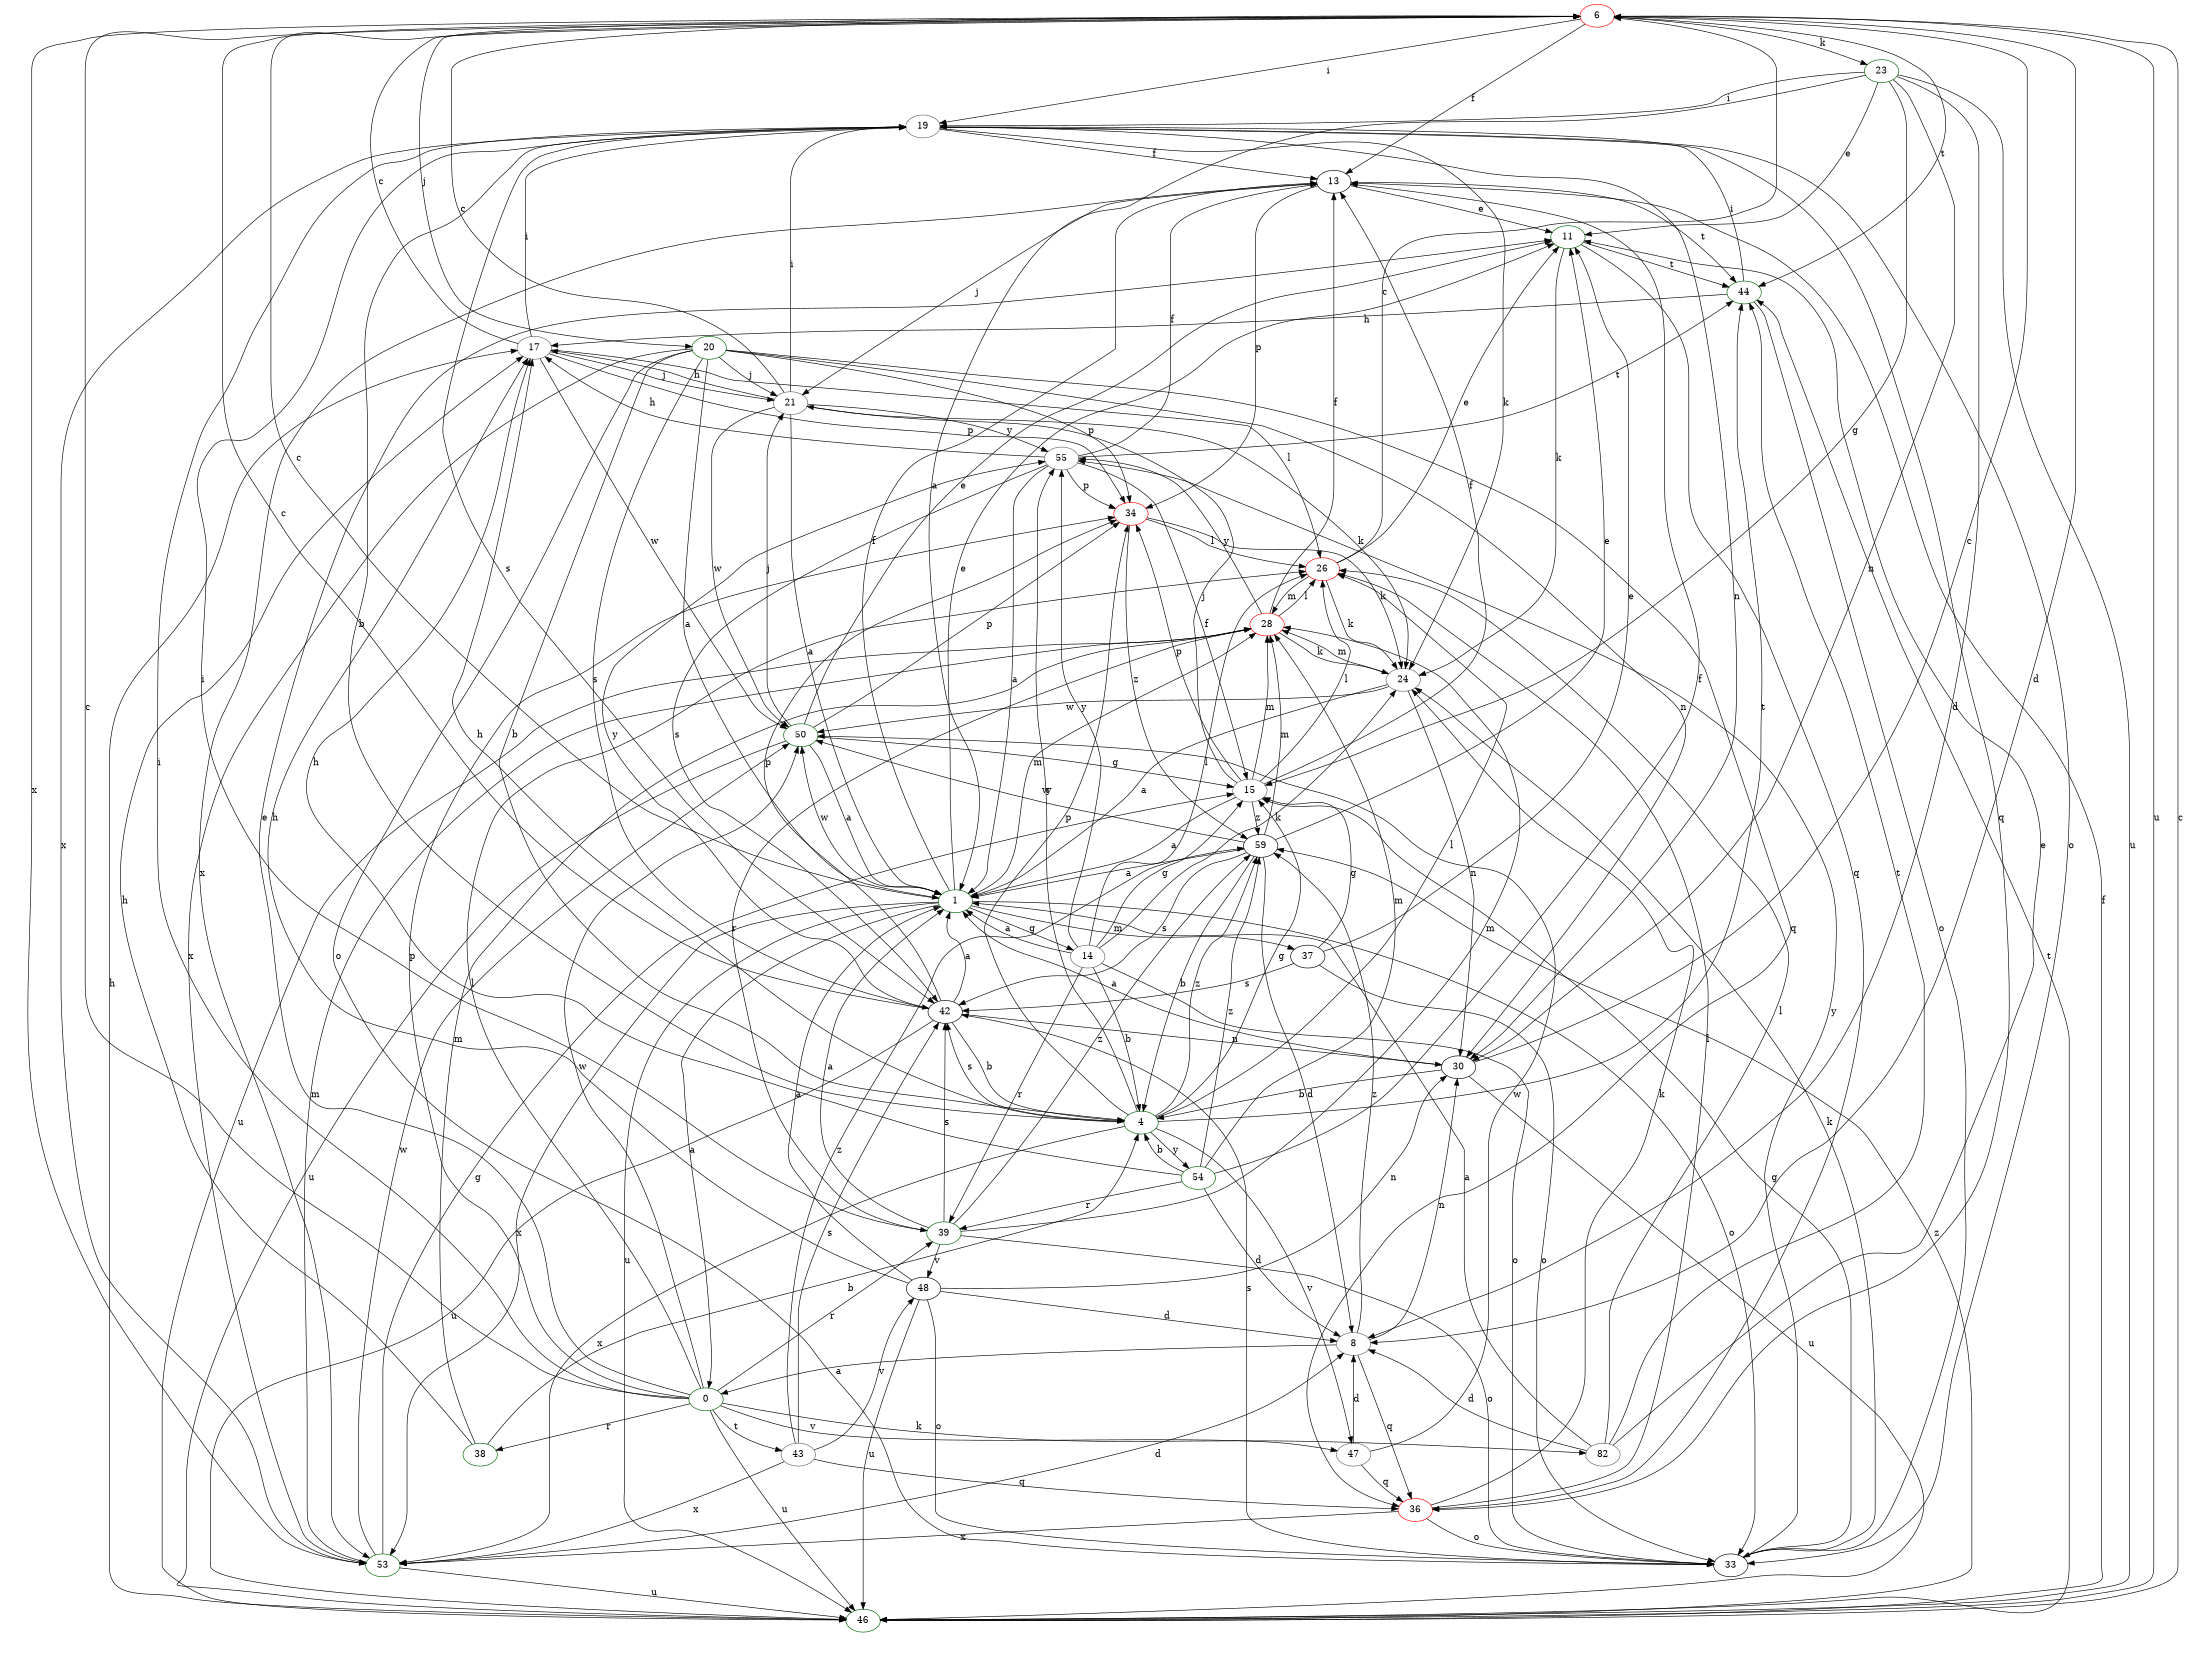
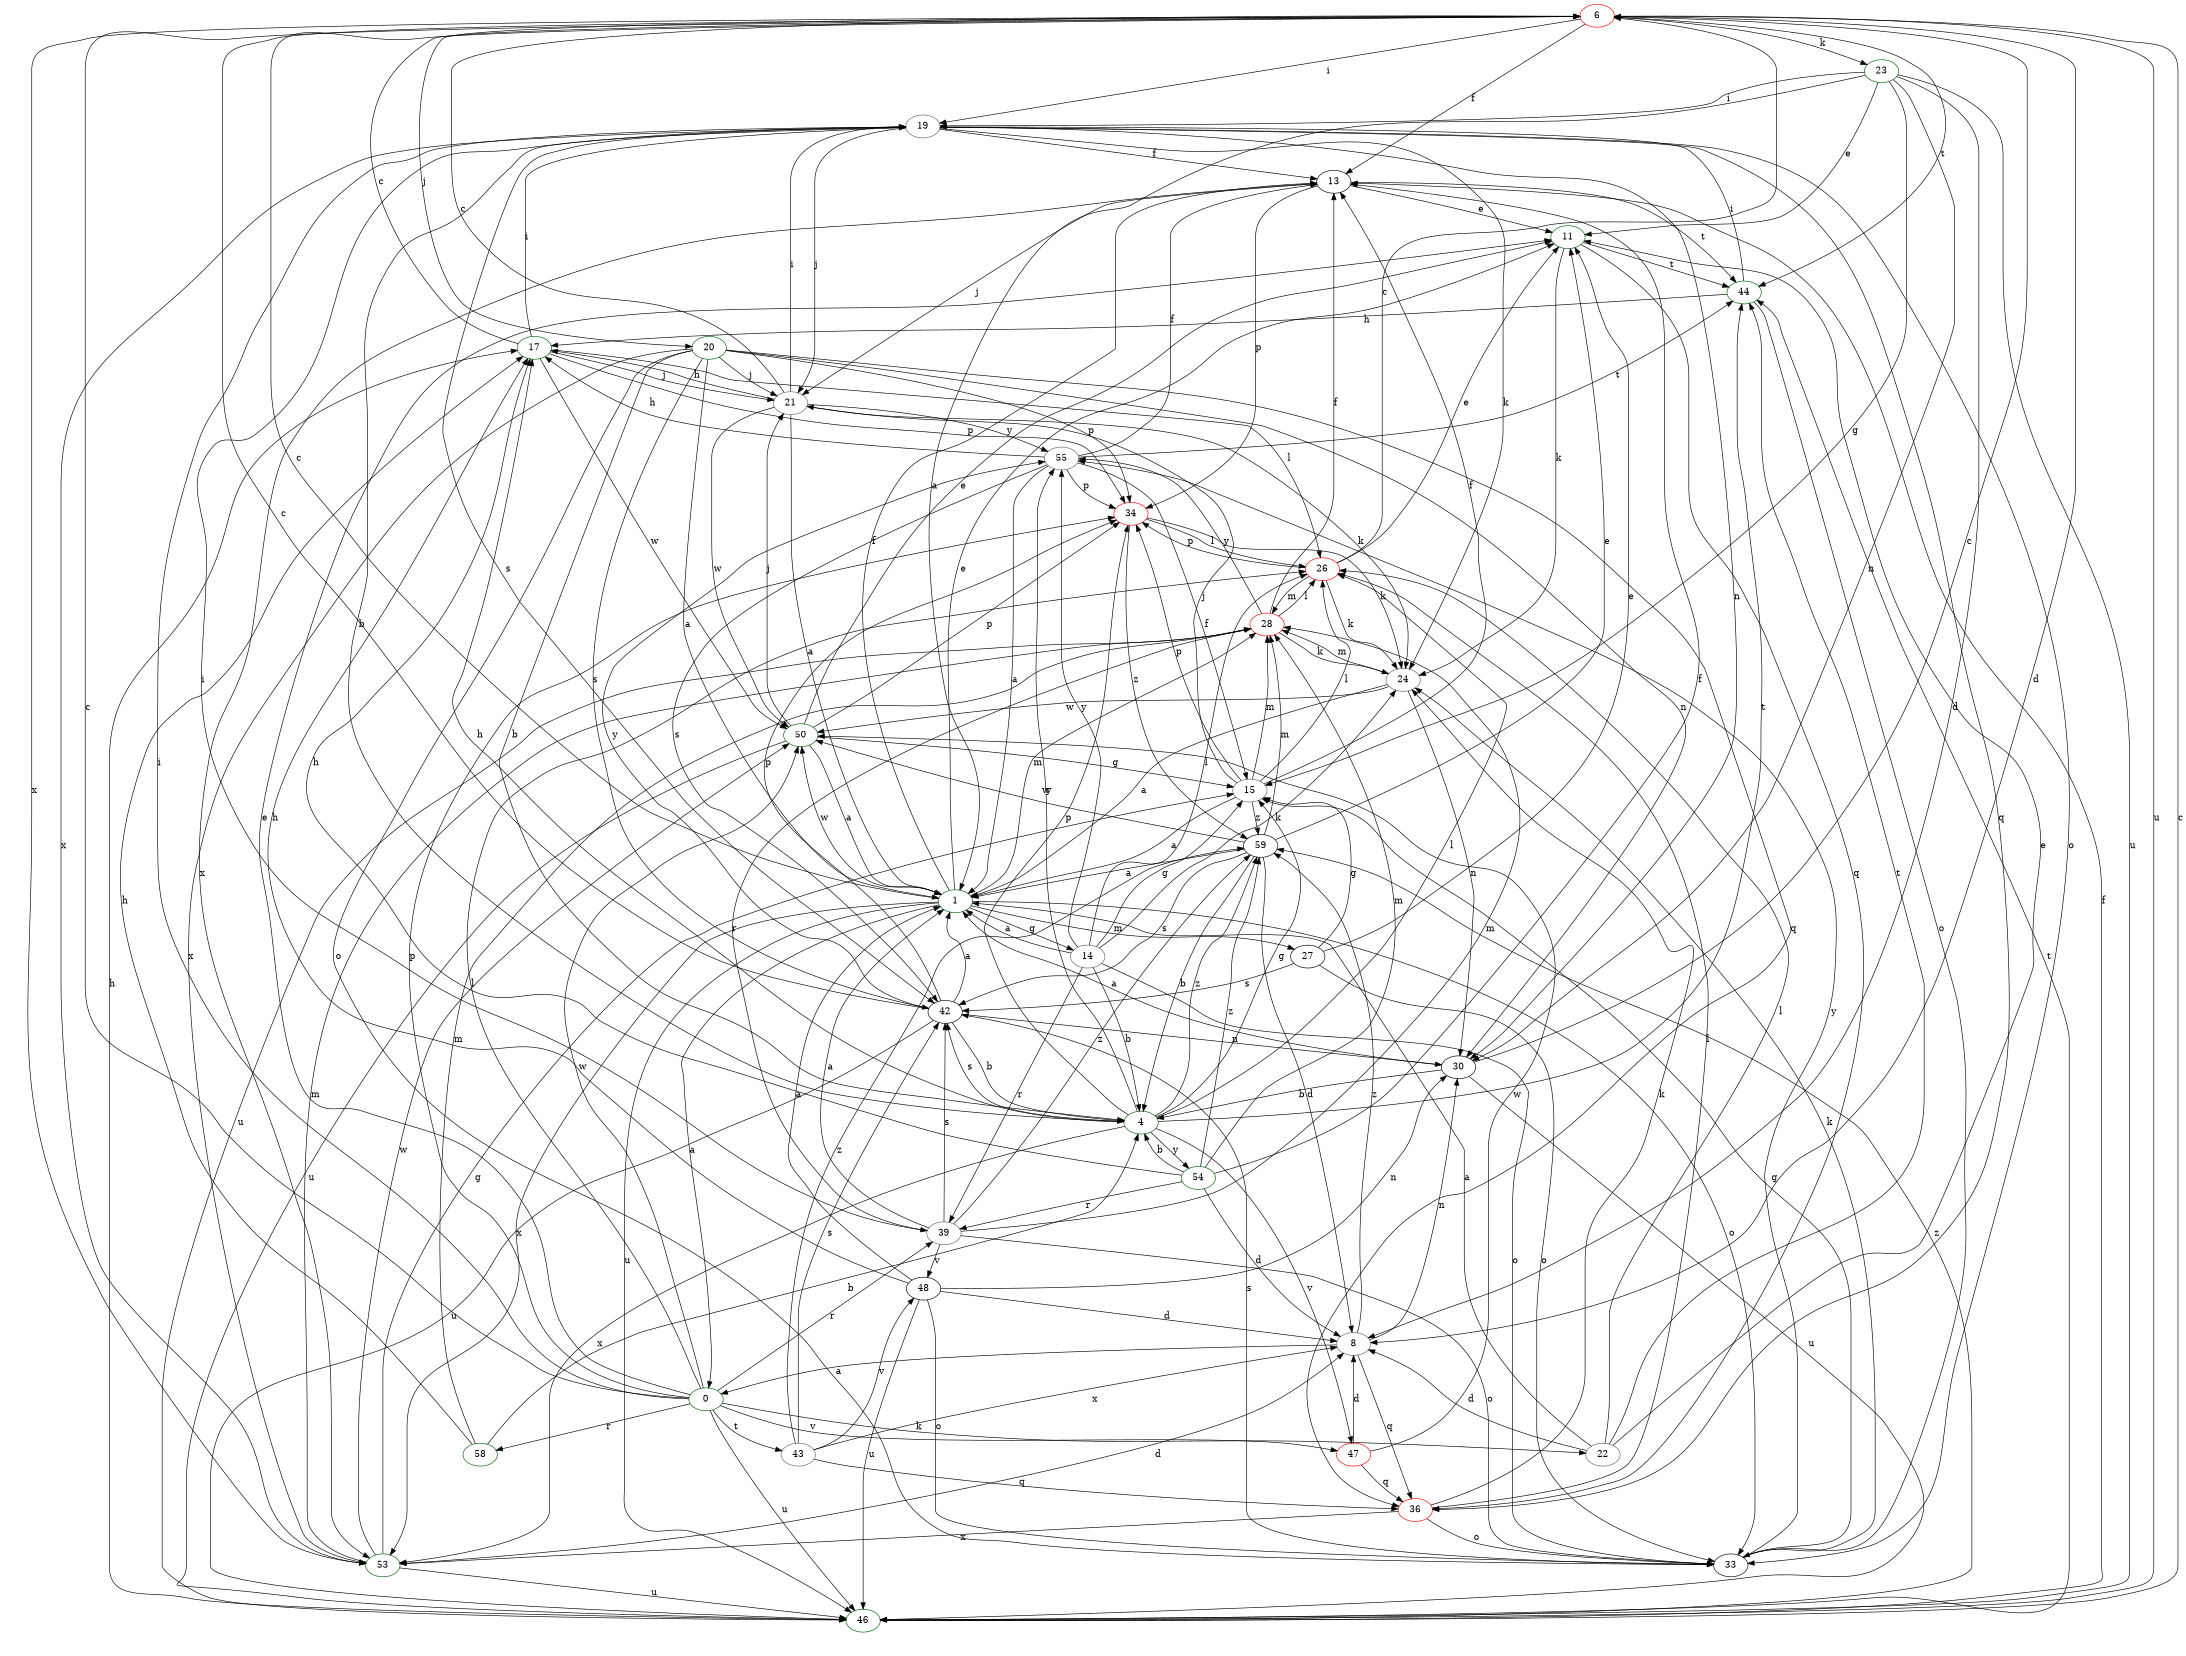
edge "19" -> "21": added, label "j"
node "17": color gray40 -> darkgreen
edge "26" -> "34": added, label "p"
node "37": label "37" -> "27"
node "39": color darkgreen -> gray40
node "38": label "38" -> "58"
node "47": color gray40 -> red
node "82": label "82" -> "22"
edge "43" -> "53": now "43" -> "8"
